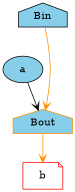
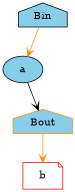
edge "Bin" -> "Bout": now "Bin" -> "a"
